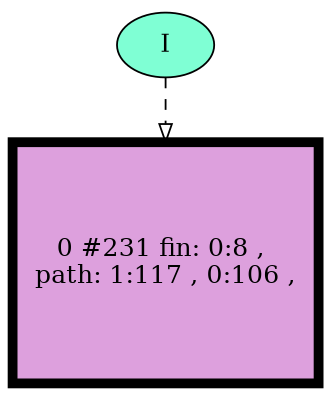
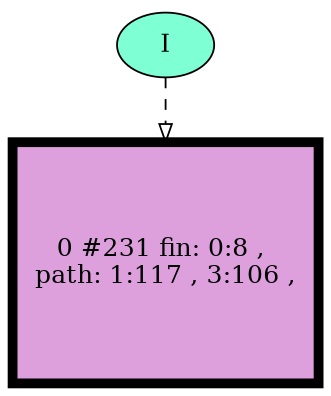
node "0 #231 fin: 0:8 , path: 1:117 , 0:106 ,": label "0 #231 fin: 0:8 , path: 1:117 , 0:106 ," -> "0 #231 fin: 0:8 , path: 1:117 , 3:106 ,"
